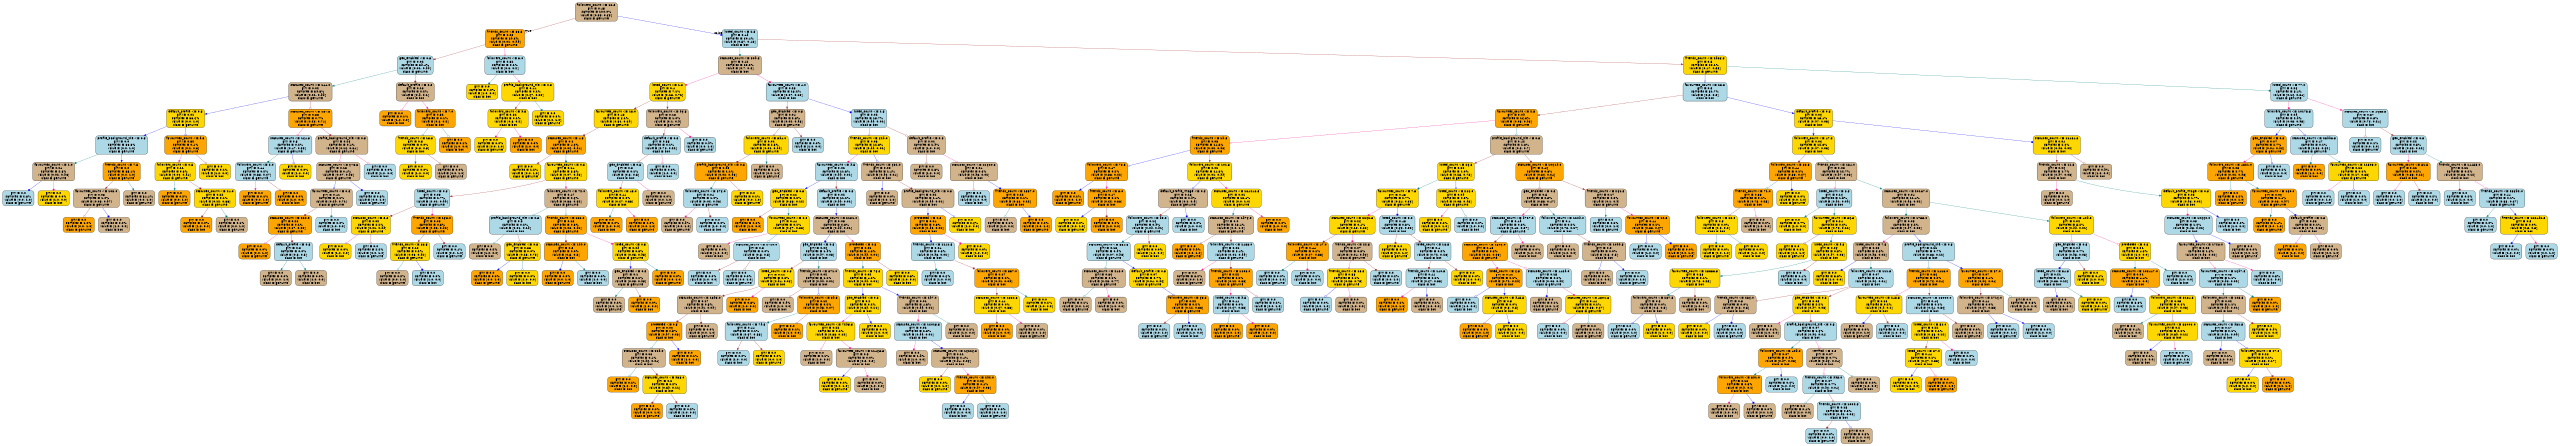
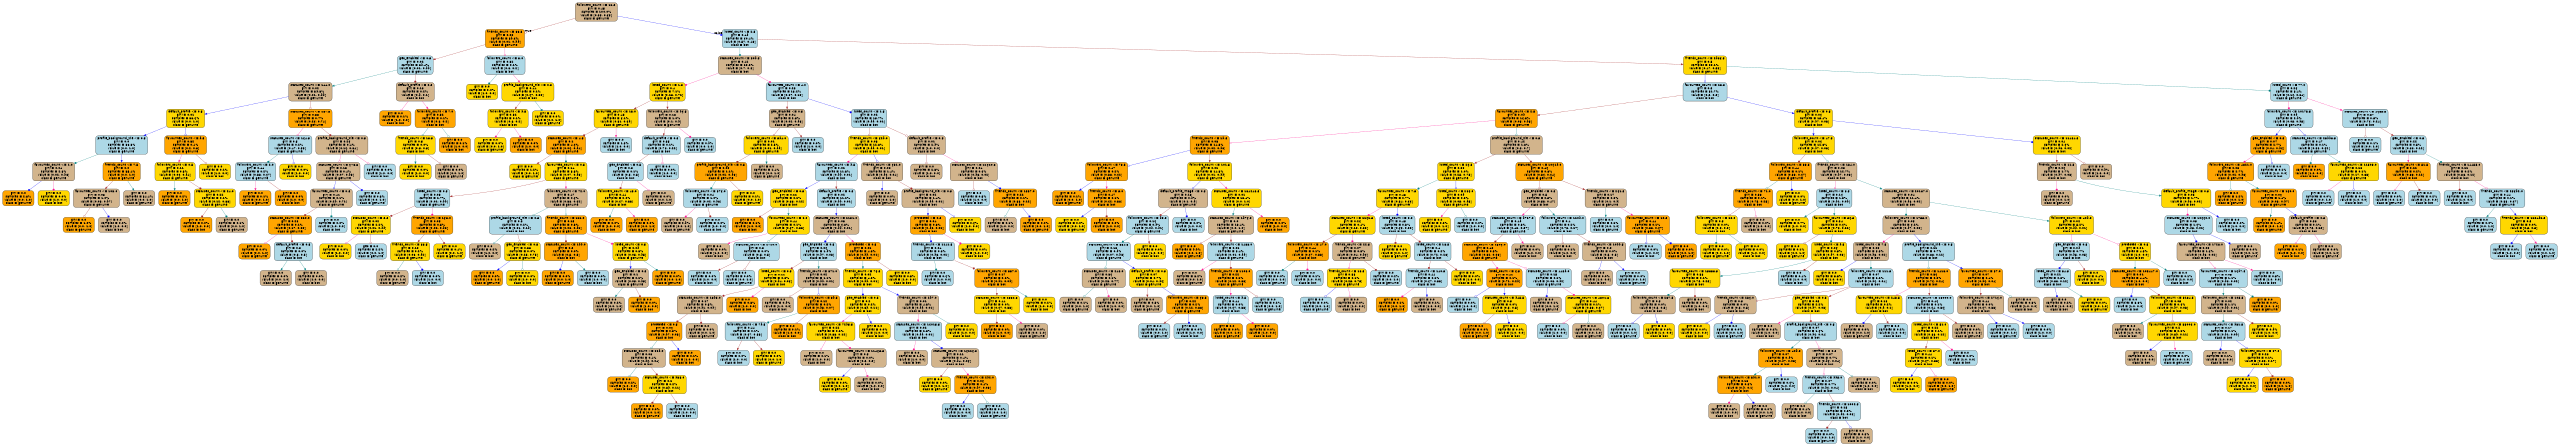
node "gini = 0.0 samples = 1.5% value = [1.0, 0.0] class = bot": added
node "gini = 0.0 samples = 2.8% value = [0.0, 1.0] class = genuine": fillcolor lightblue -> orange
node "gini = 0.0 samples = 2.2% value = [0.0, 1.0] class = genuine": label "gini = 0.0 samples = 2.2% value = [0.0, 1.0] class = genuine" -> "geo = 0.0 samples = 2.2% value = [0.0, 1.0] class = genuine"
node "gini = 0.0 samples = 0.4% value = [0.0, 1.0] class = genuine": fillcolor lightblue -> gold
node "gini = 0.0 samples = 0.5% value = [0.0, 1.0] class = genuine": added
node "gini = 0.0 samples = 2.1% value = [1.0, 0.0] class = bot": fillcolor tan -> gold
